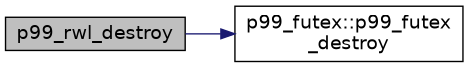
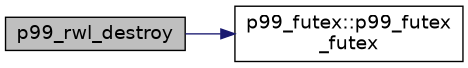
node "p99_futex::p99_futex _destroy": label "p99_futex::p99_futex _destroy" -> "p99_futex::p99_futex _futex"
